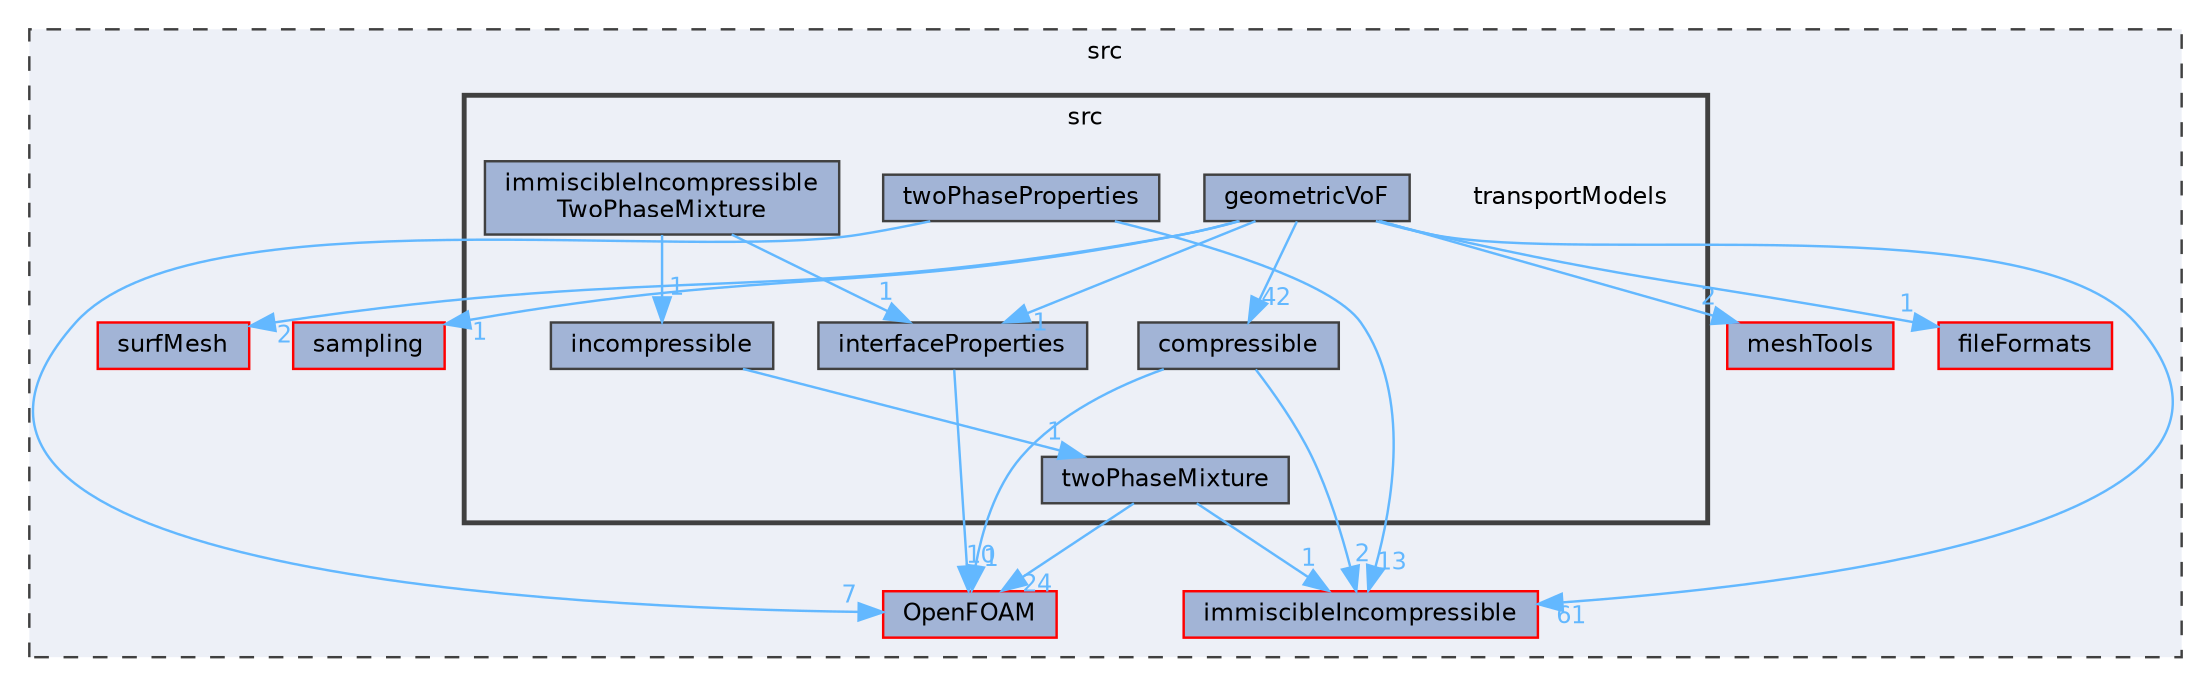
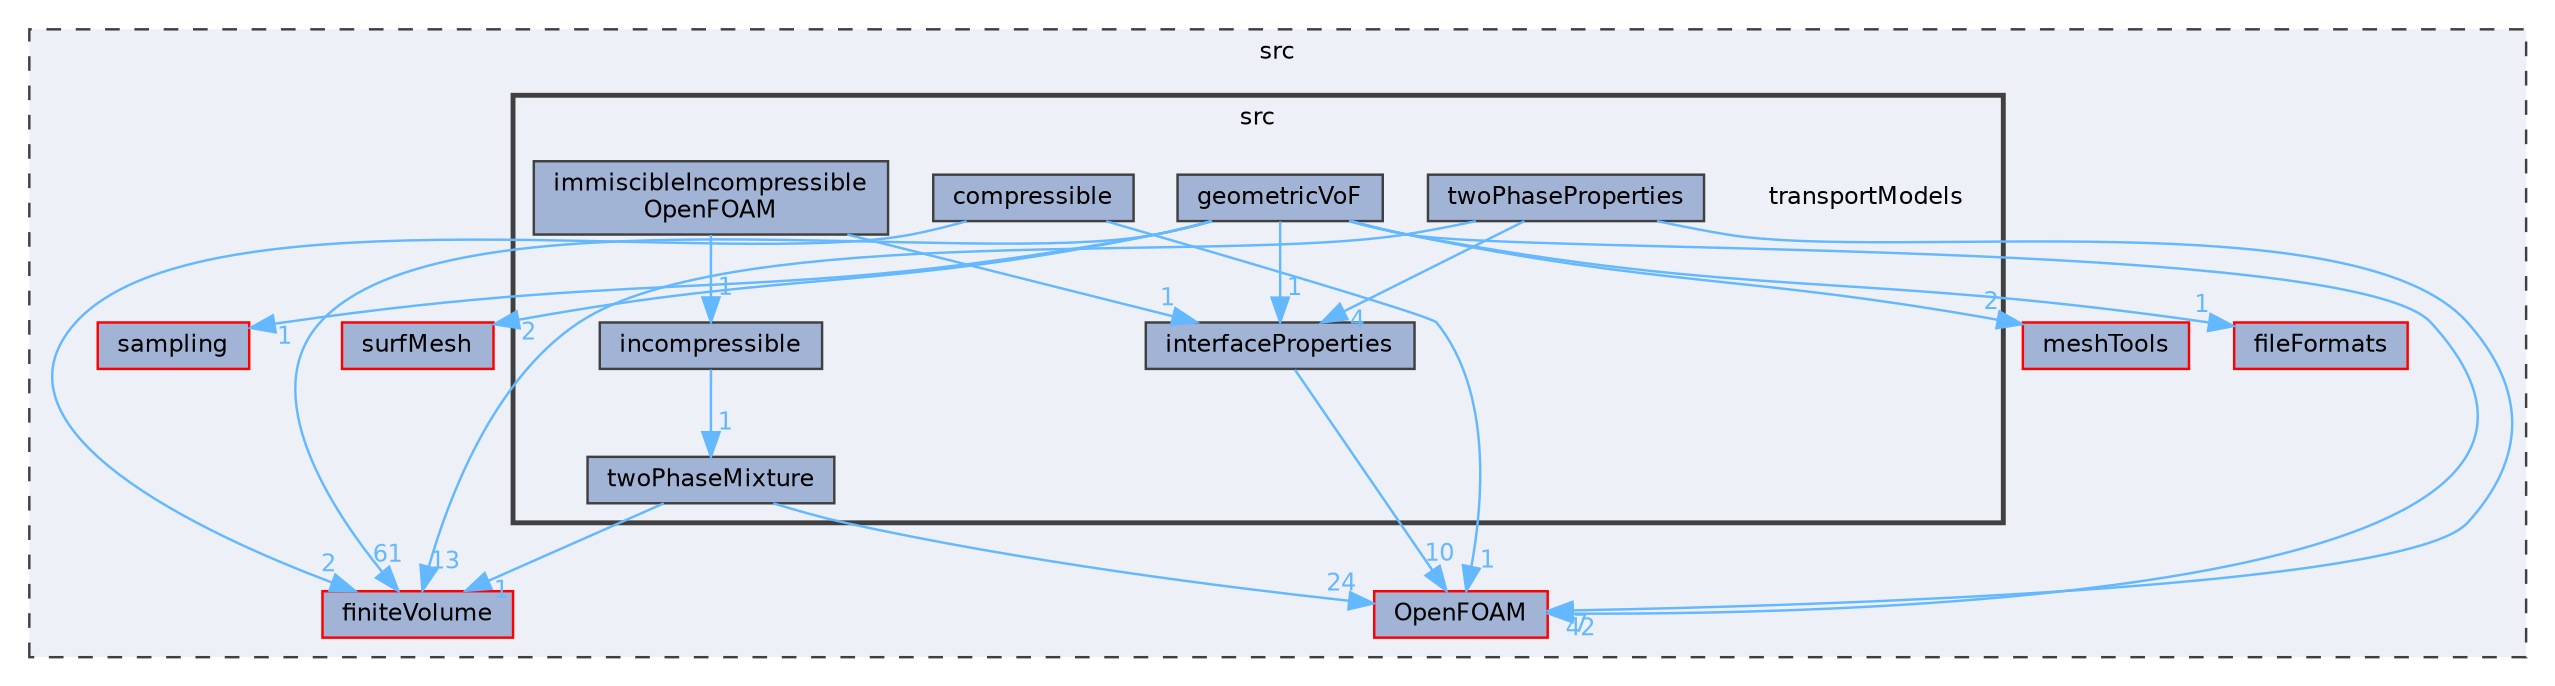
node "immiscibleIncompressible TwoPhaseMixture": label "immiscibleIncompressible TwoPhaseMixture" -> "immiscibleIncompressible OpenFOAM"
edge "geometricVoF" -> "compressible": now "geometricVoF" -> "OpenFOAM"
edge "twoPhaseProperties" -> "interfaceProperties": added
node "immiscibleIncompressible": label "immiscibleIncompressible" -> "finiteVolume"
